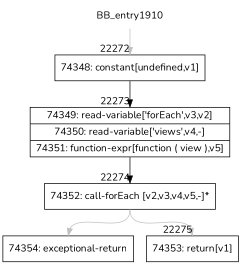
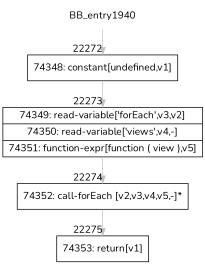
node "BB_entry1910": label "BB_entry1910" -> "BB_entry1940"
edge "74348: constant[undefined,v1]" -> "74349: read-variable['forEach',v3,v2]": color black -> gray
edge "74349: read-variable['forEach',v3,v2]" -> "74352: call-forEach [v2,v3,v4,v5,-]*": color black -> gray
node "74354: exceptional-return": removed
